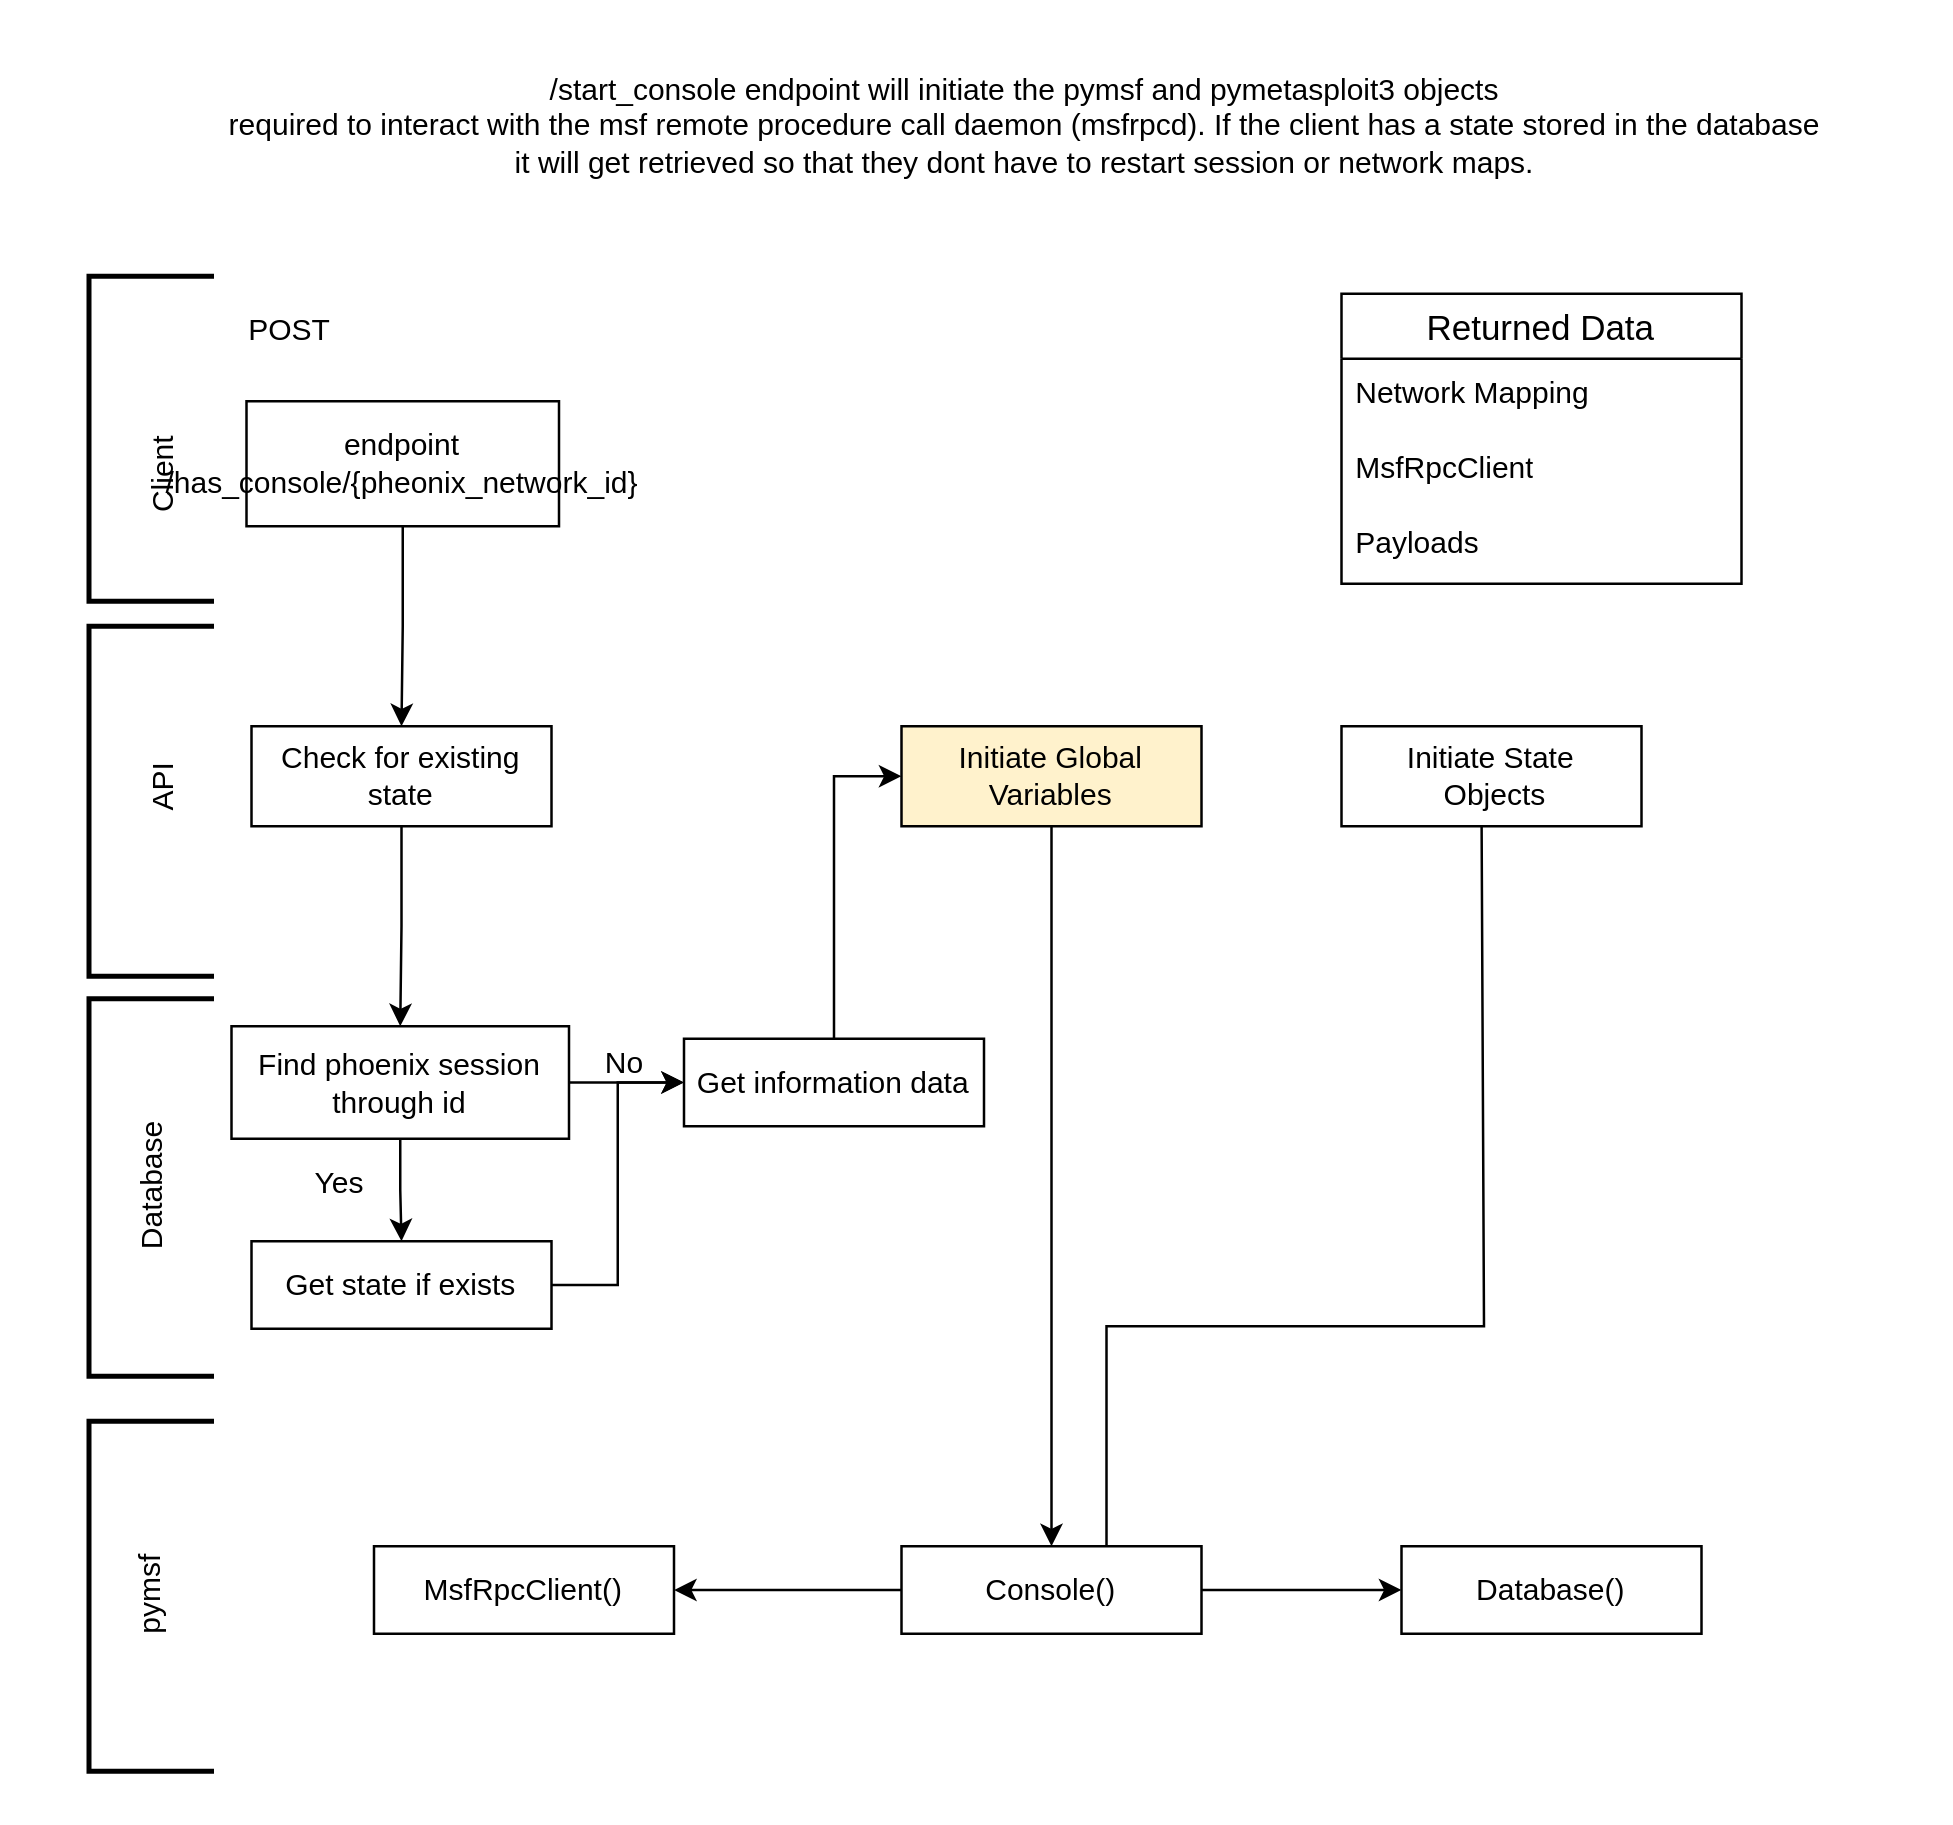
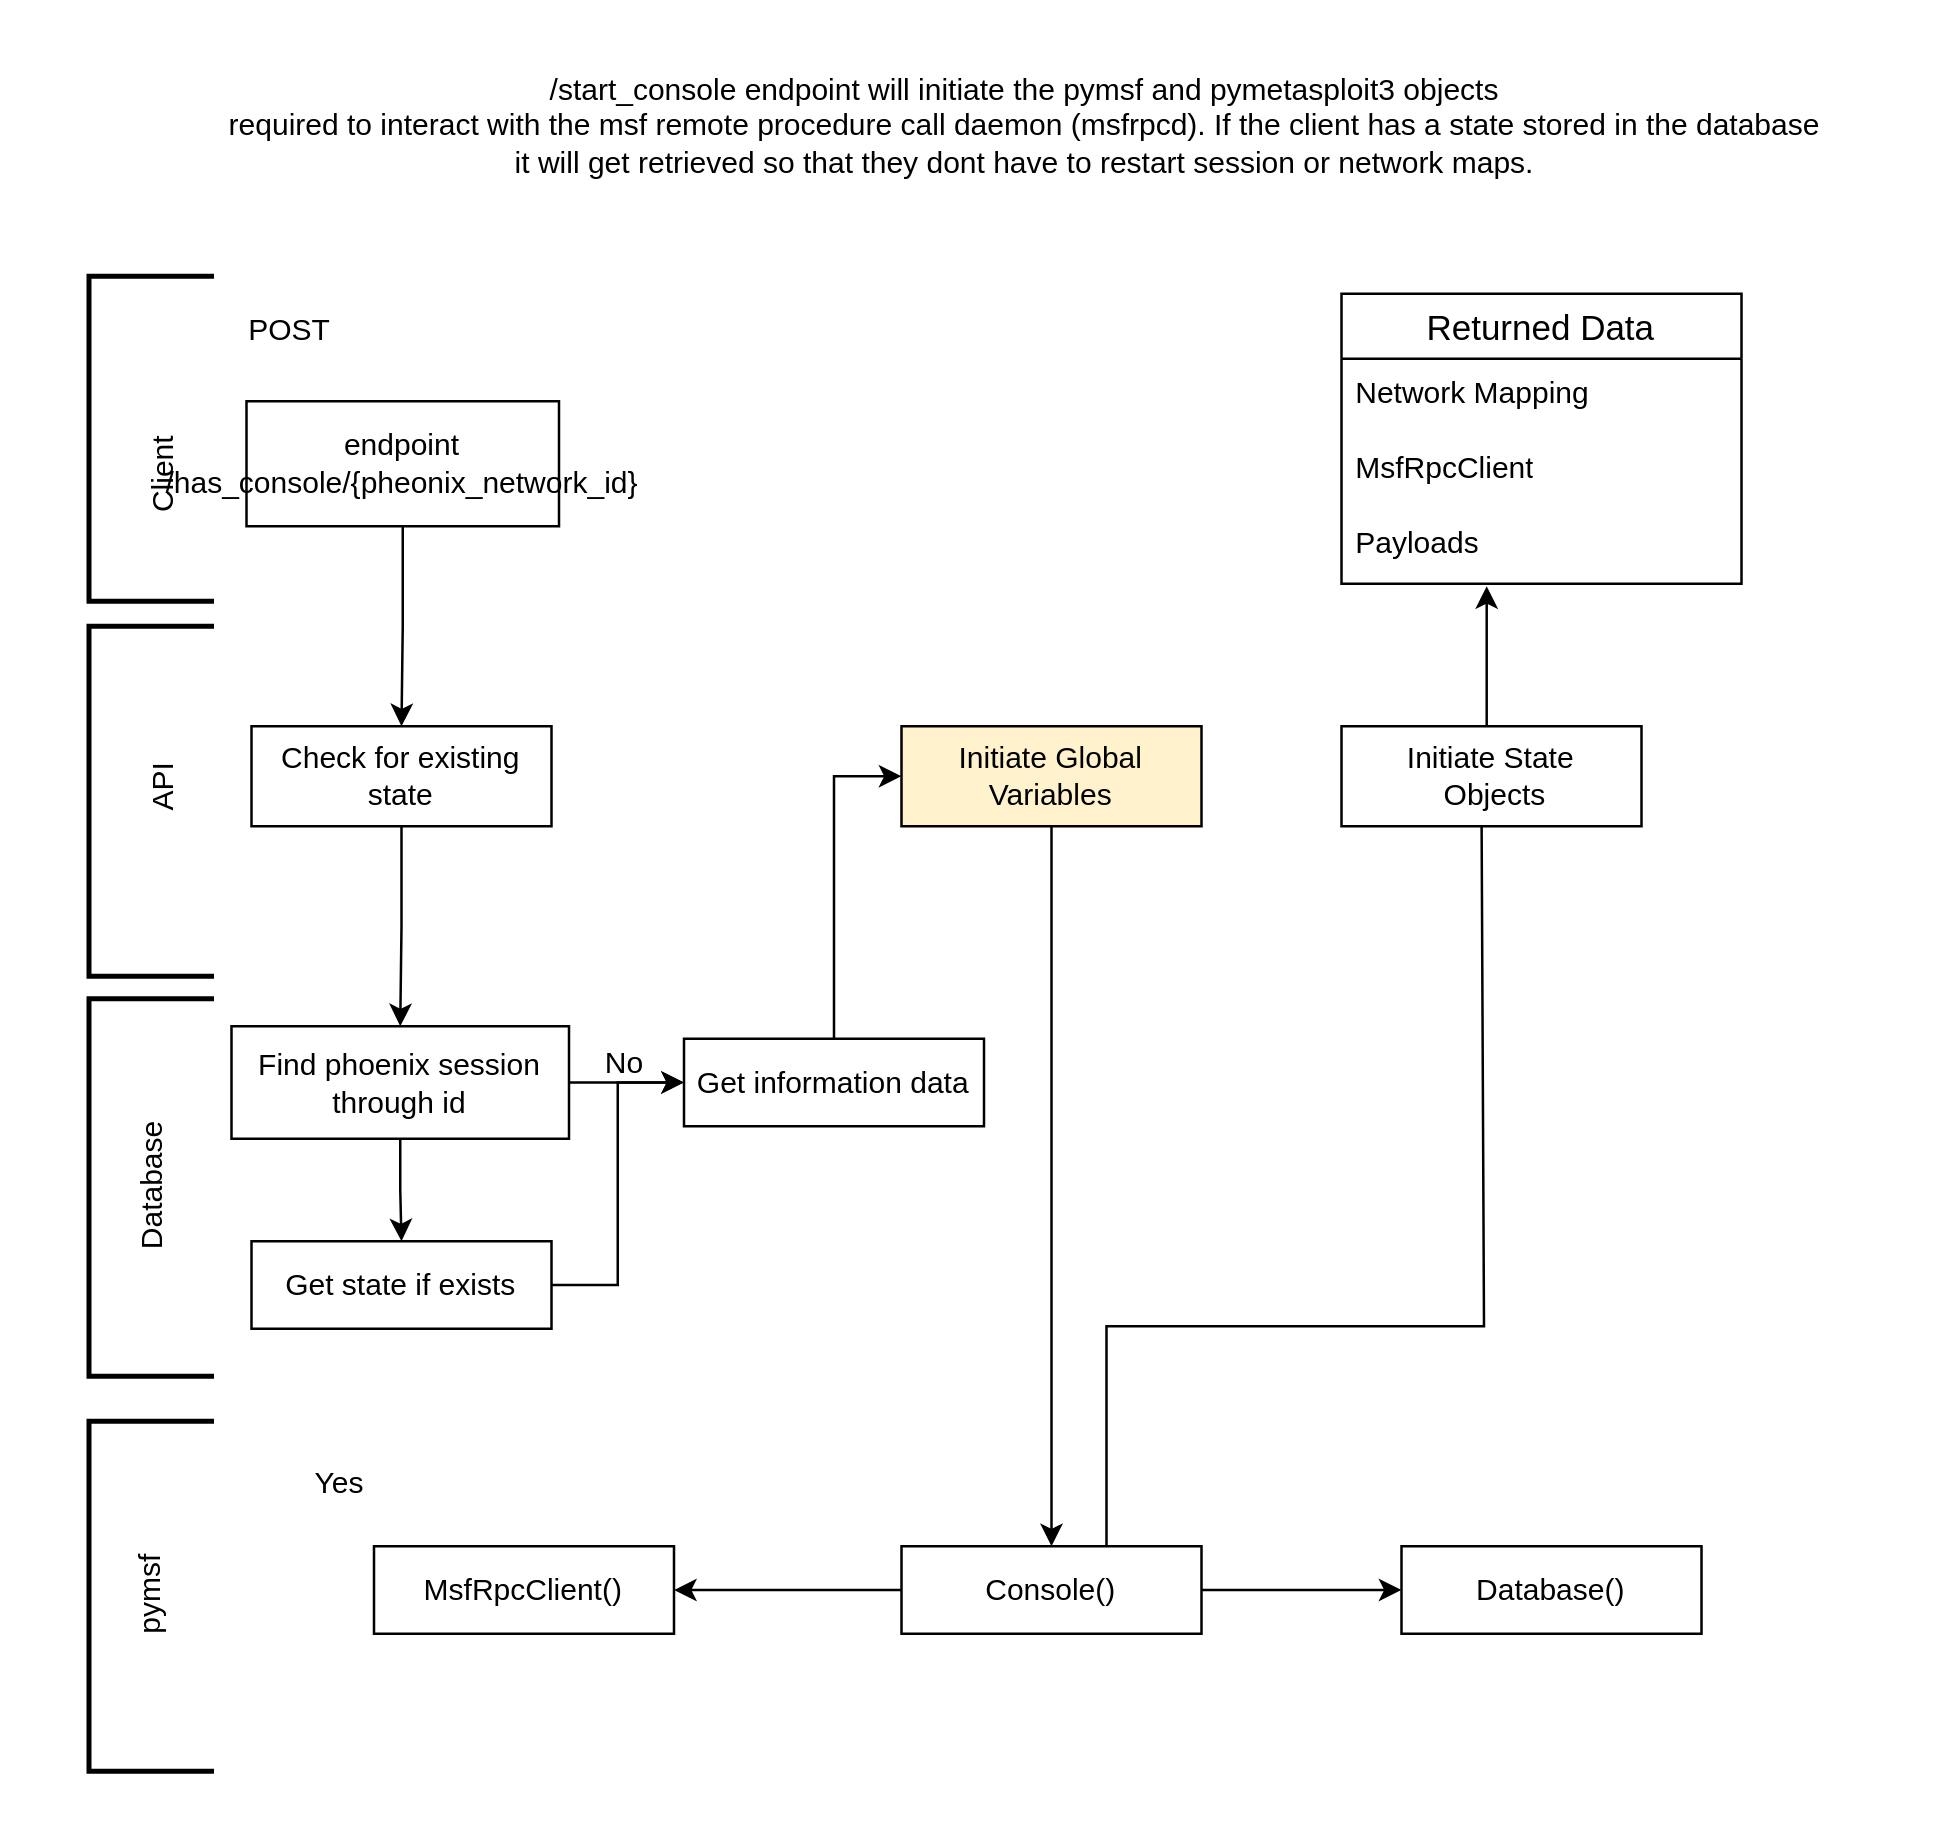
edge "Initiate State Objects" -> "Payloads": added
node "Yes": moved (339, 1184) -> (339, 1484)
